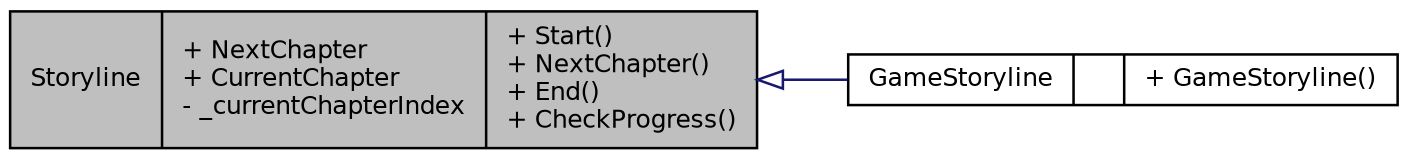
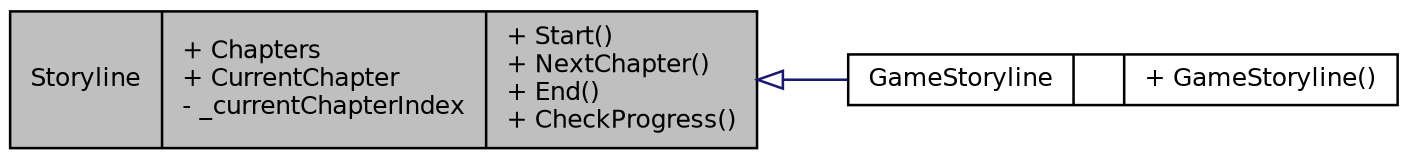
node "Storyline": text "+ NextChapter" -> "+ Chapters"
